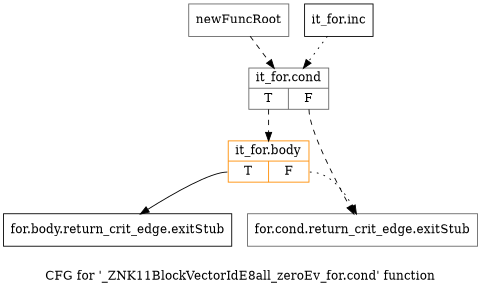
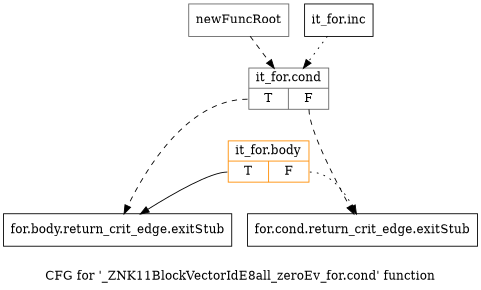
edge "it_for.cond" -> "it_for.body": now "it_for.cond" -> "for.body.return_crit_edge.exitStub"
node "for.cond.return_crit_edge.exitStub": color gray40 -> black
